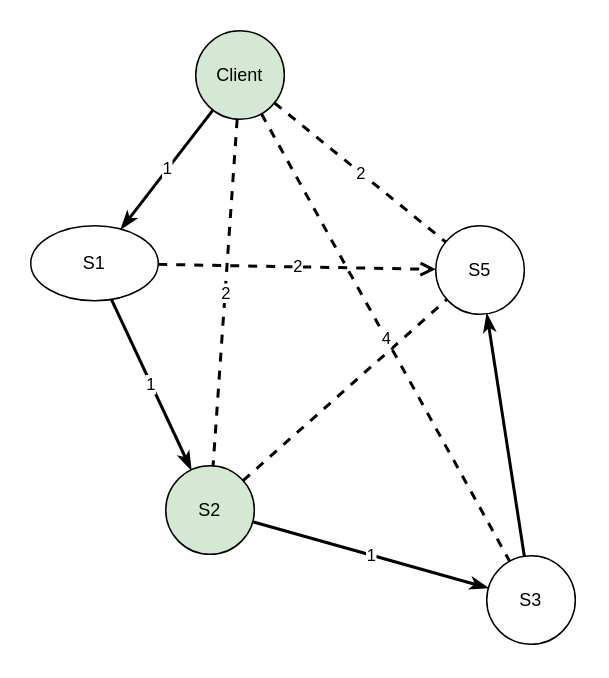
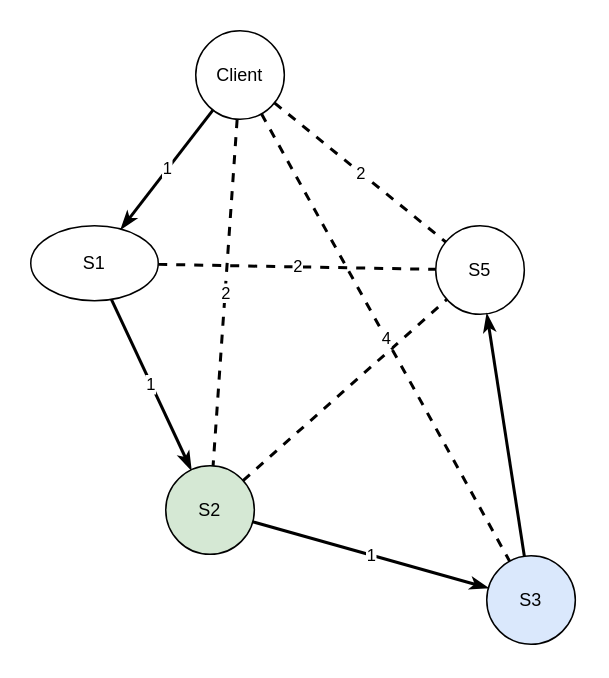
node "Client": fillcolor #d5e8d4 -> #ffffff
edge "S1" -> "S5": arrowhead open -> none
node "S3": fillcolor #ffffff -> #dae8fc
